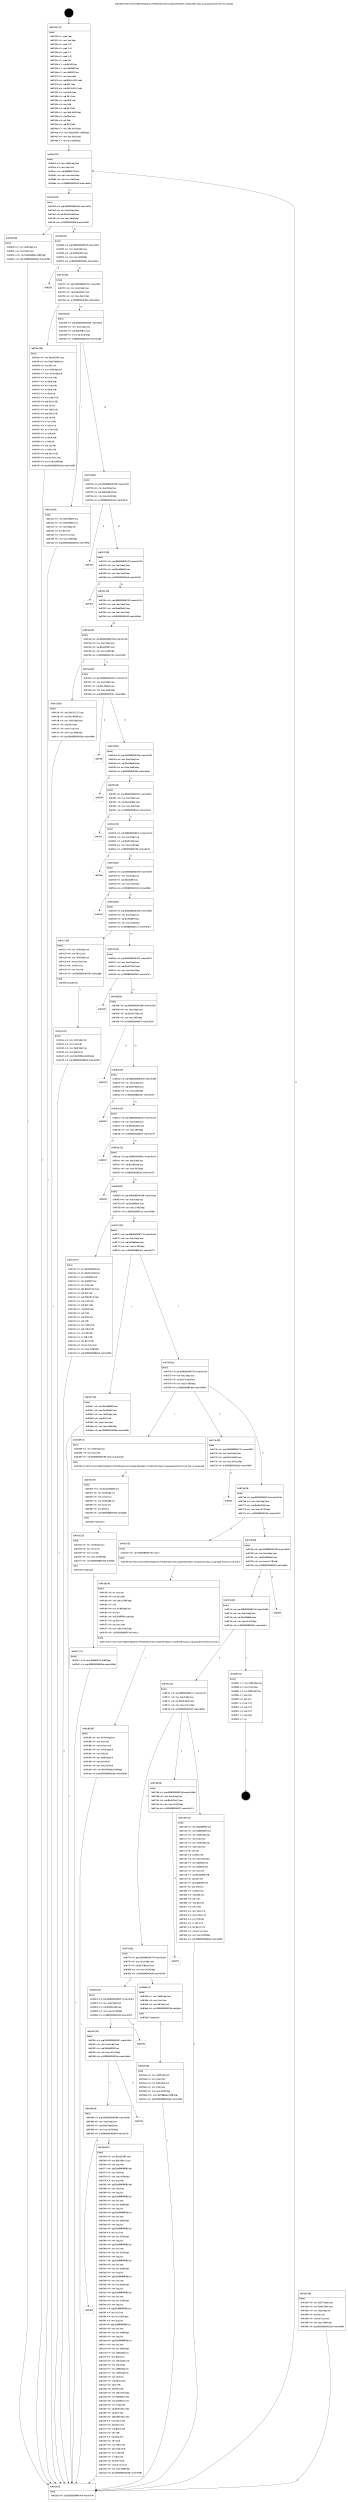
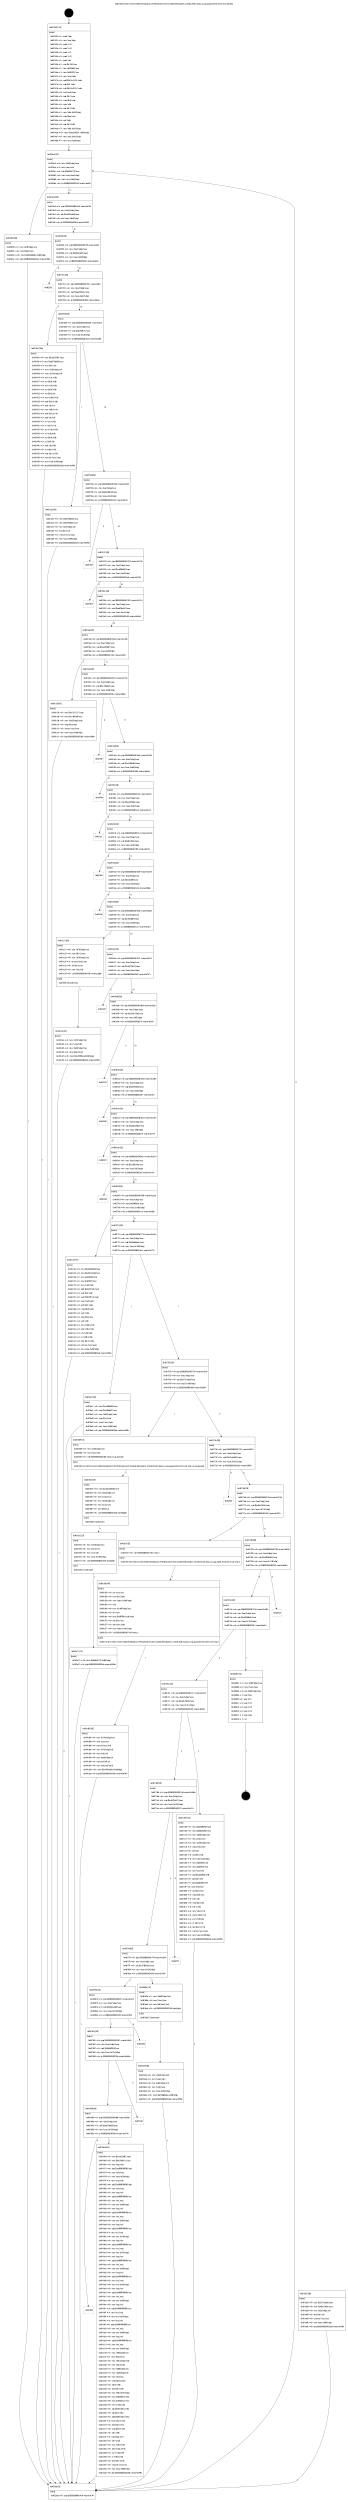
edge "0x4014e4 [28]" -> "0x402295 [28]": now "0x4014c4 [32]" -> "0x402295 [28]"
edge "0x401730 [28]" -> "0x401768 [28]": now "0x40174c [28]" -> "0x401768 [28]"
edge "0x4017bc [28]" -> "0x4017f4 [28]": now "0x4017d8 [28]" -> "0x4017f4 [28]"
